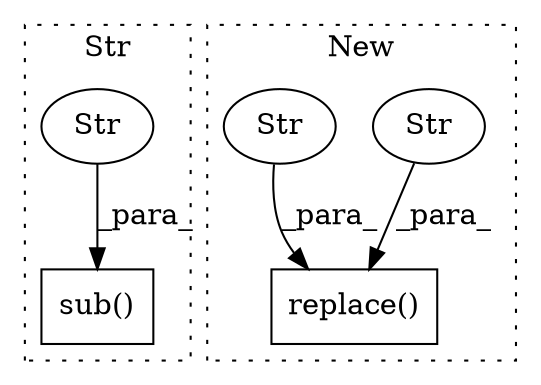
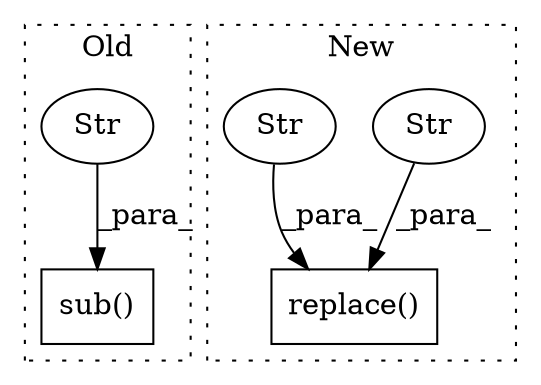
cluster "Str": label "Str" -> "Old"
